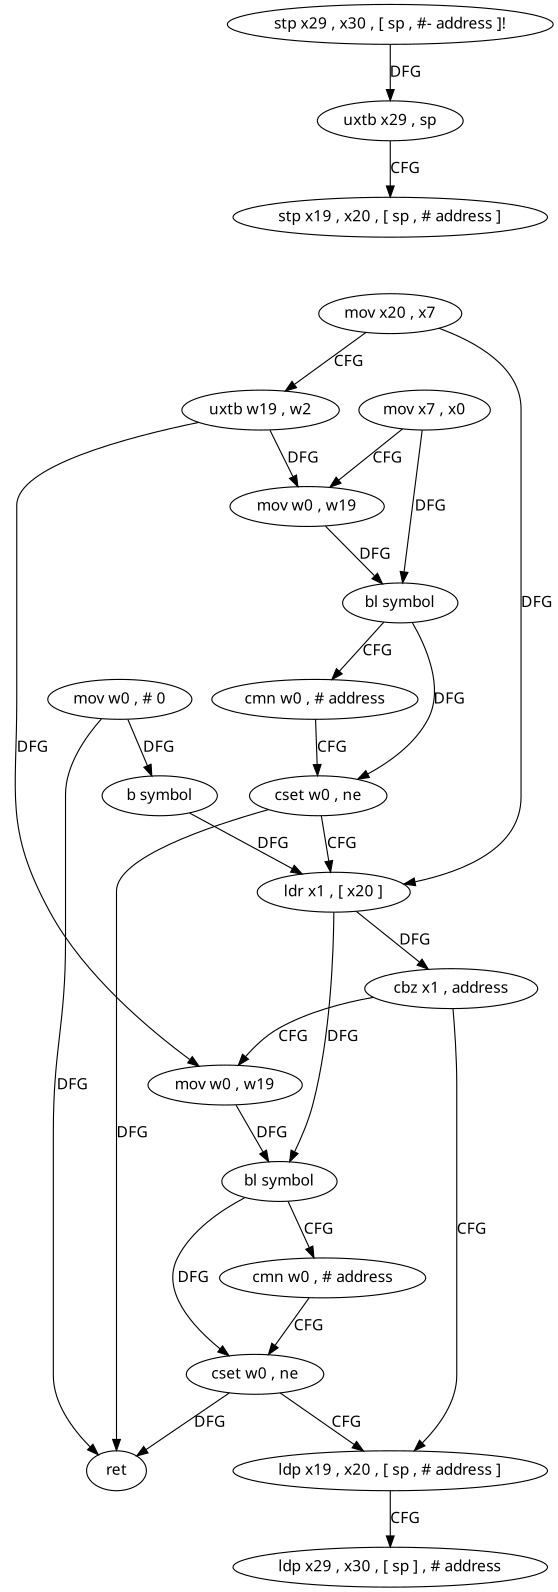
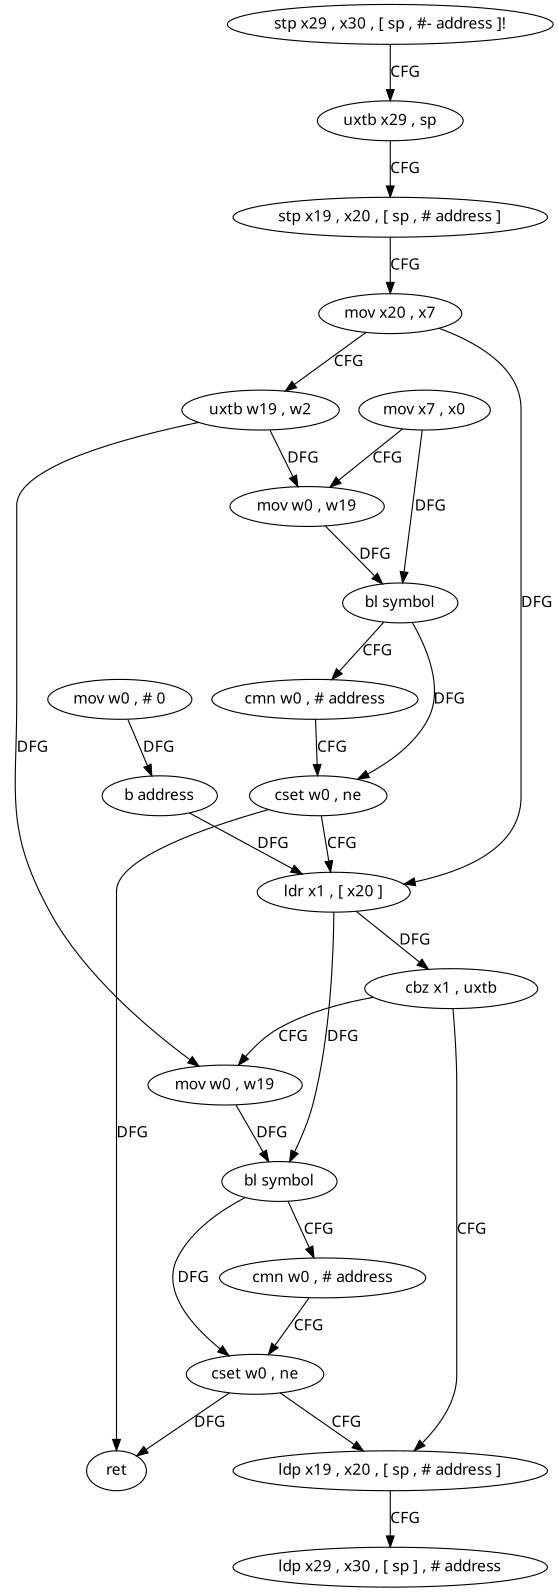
edge "stp x29 , x30 , [ sp , #- address ]!" -> "uxtb x29 , sp": label "DFG" -> "CFG"
edge "stp x19 , x20 , [ sp , # address ]" -> "mov x20 , x7": added, label "CFG"
node "b symbol": label "b symbol" -> "b address"
node "cbz x1 , address": label "cbz x1 , address" -> "cbz x1 , uxtb"
edge "mov w0 , # 0" -> "ret": removed, label "DFG"
